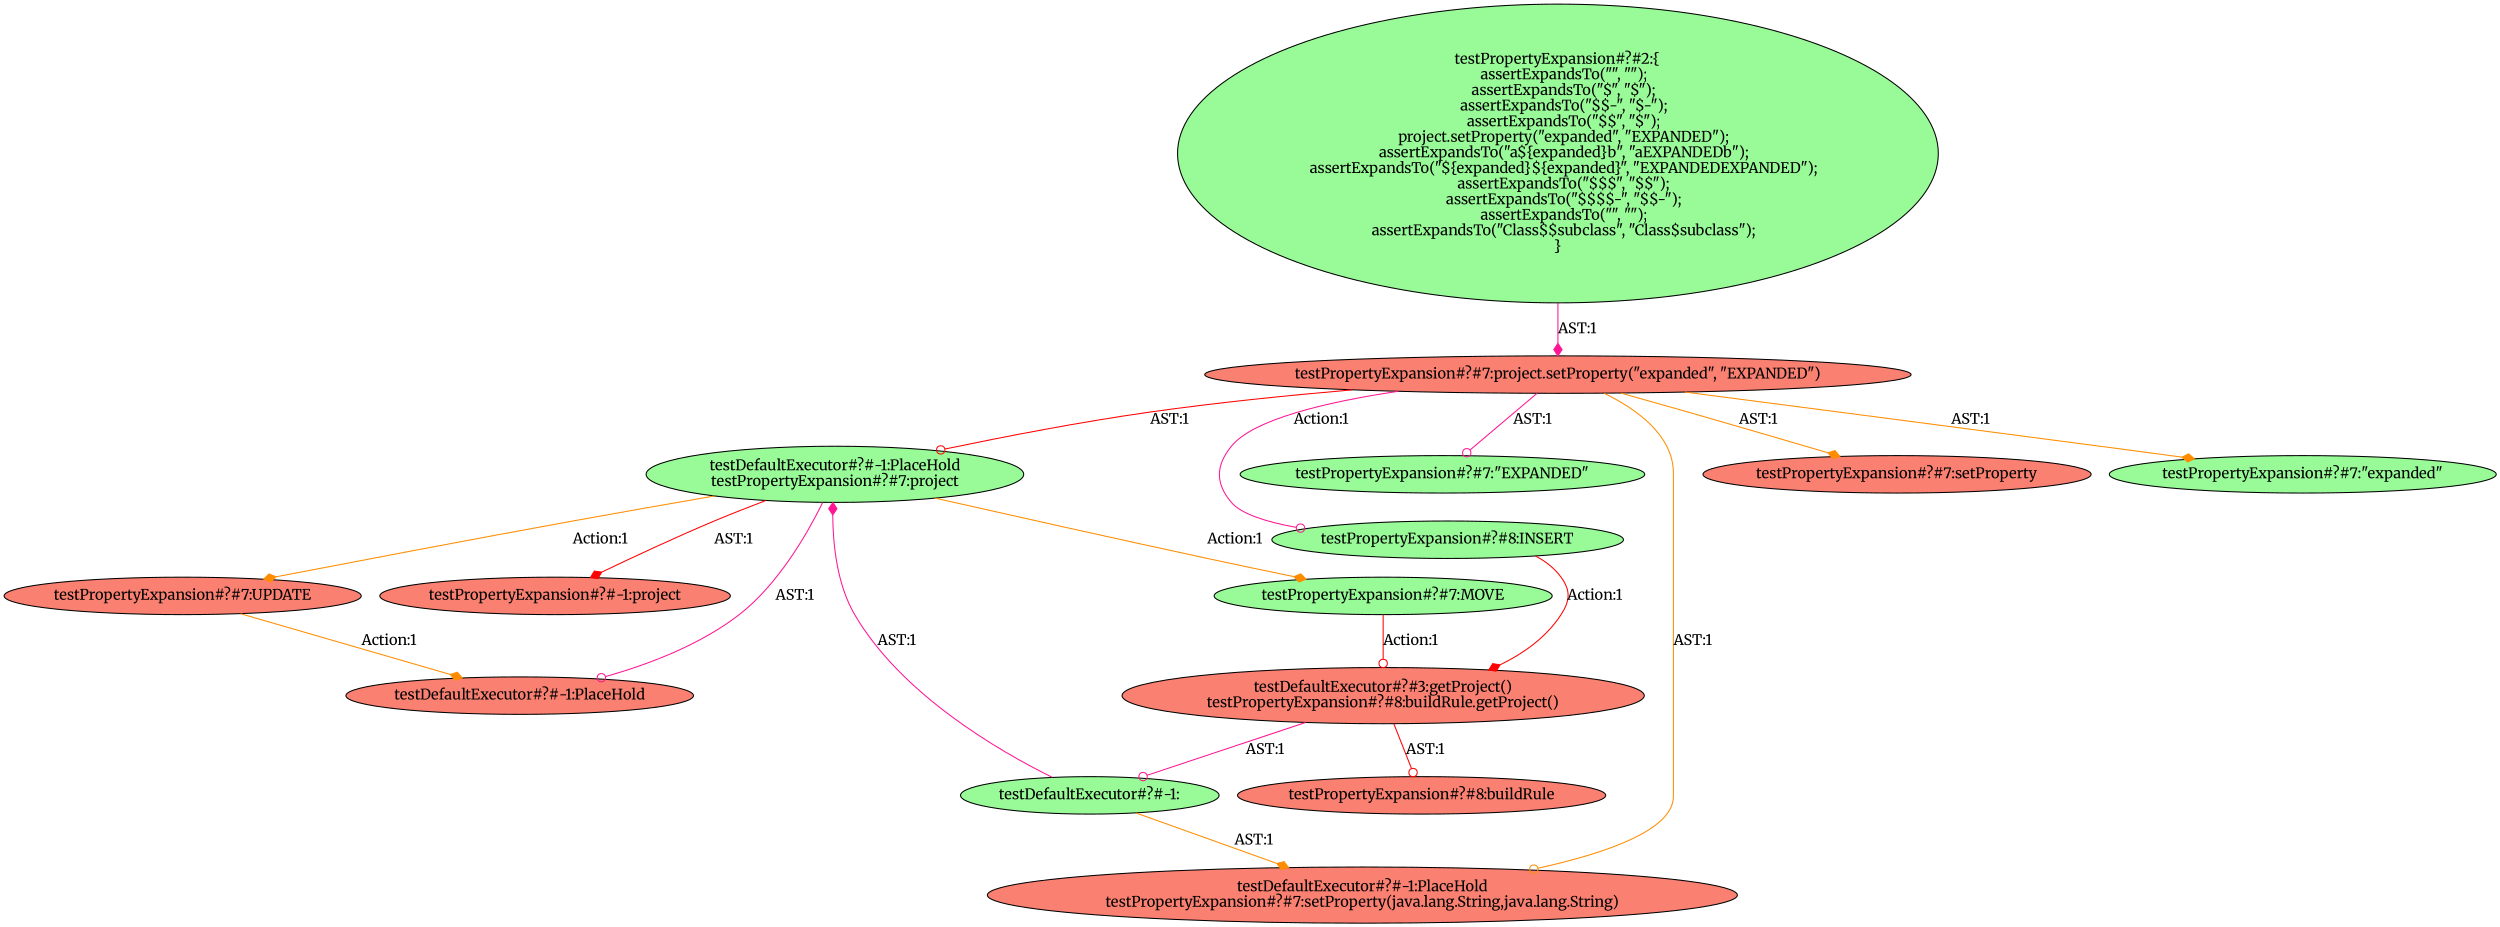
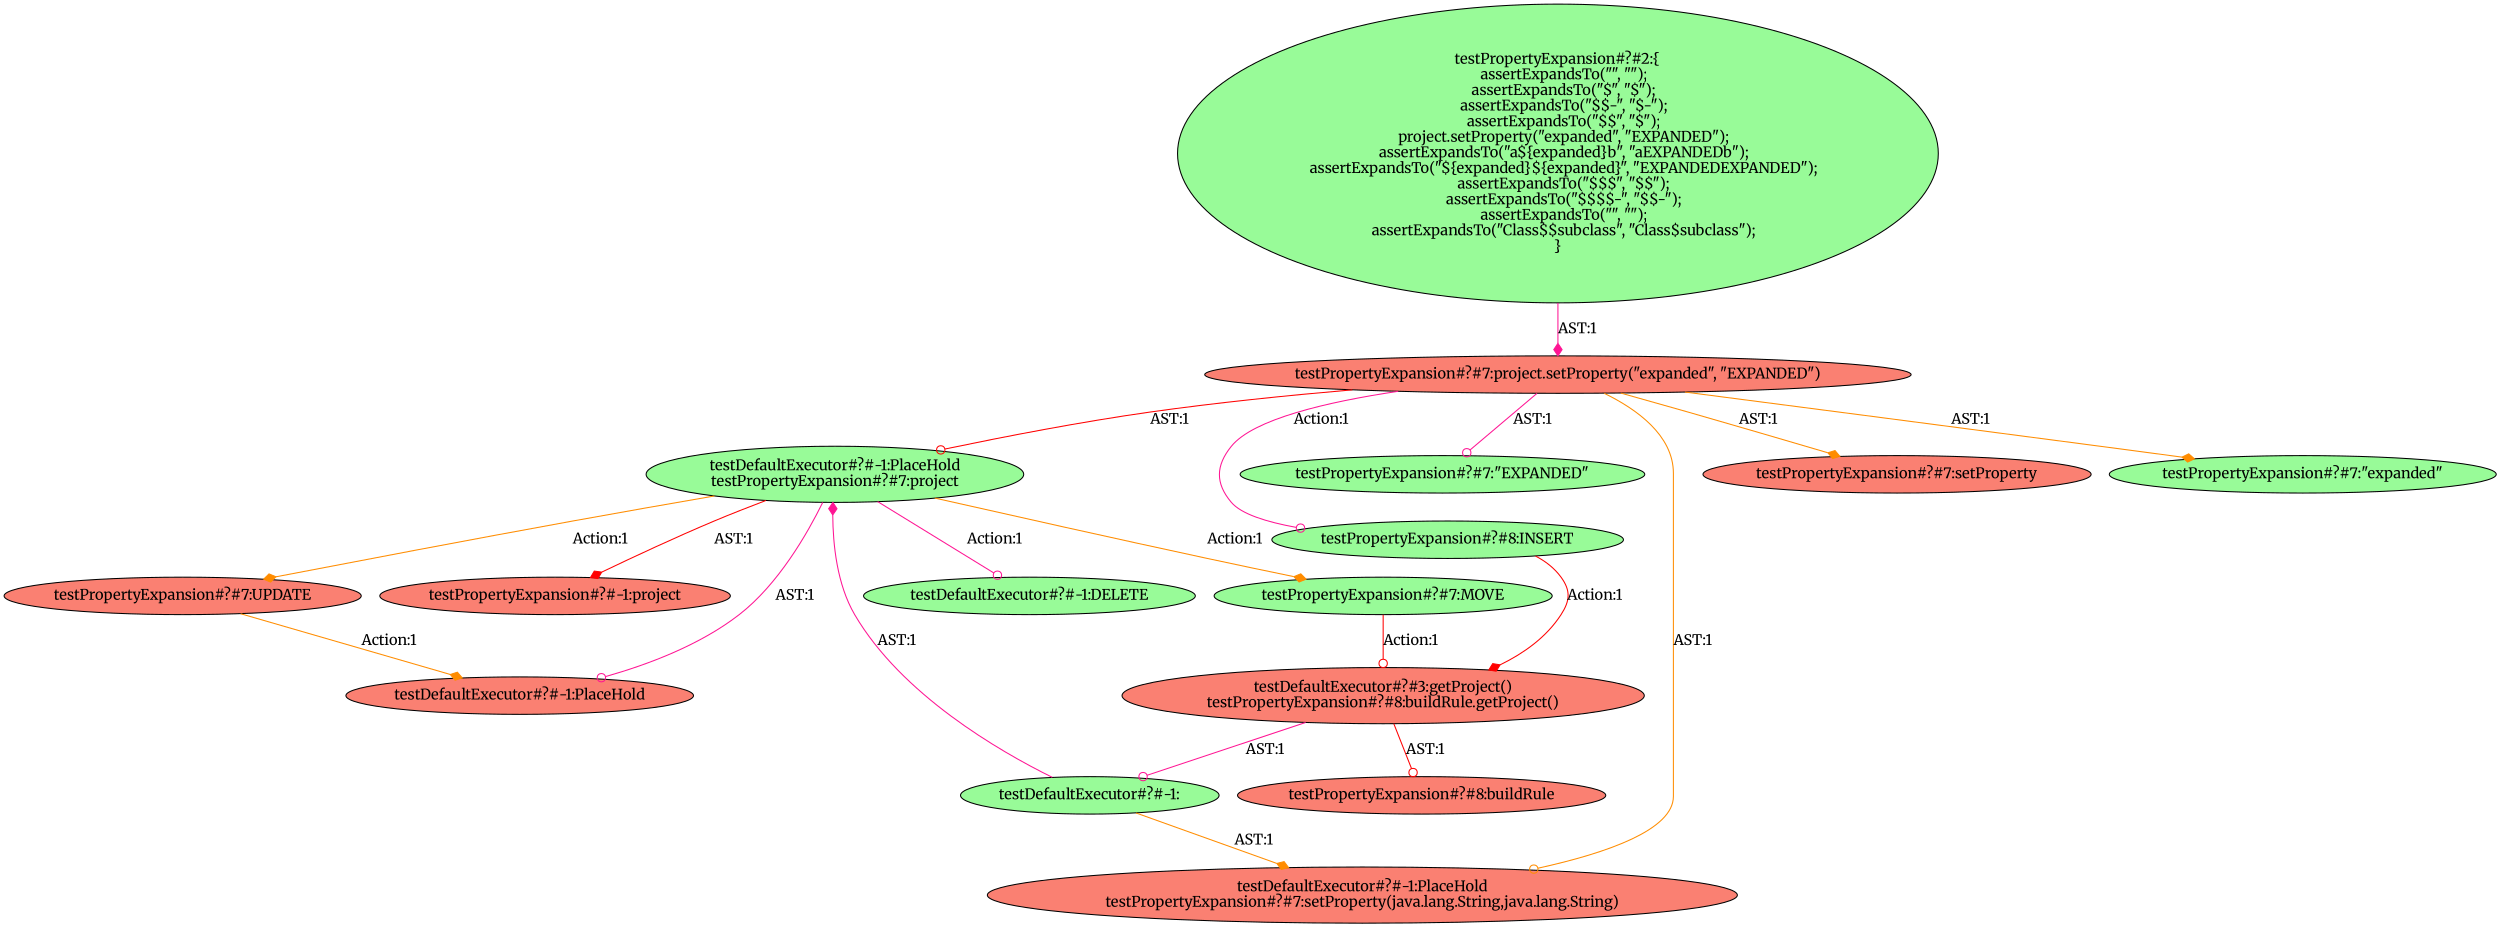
node "testDefaultExecutor#?#-1:DELETE": added
